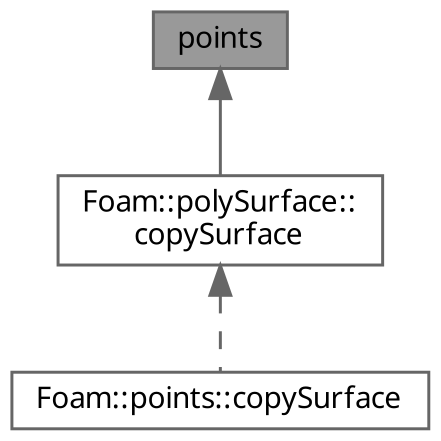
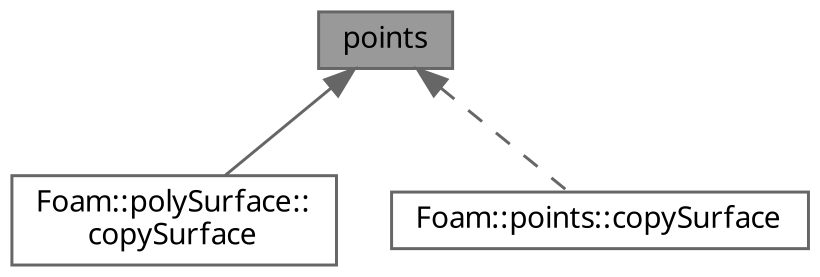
edge "Foam::points::copySurface" -> "Foam::polySurface:: copySurface": now "Foam::points::copySurface" -> "points"
